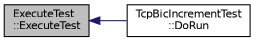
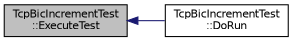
node "ExecuteTest ::ExecuteTest": label "ExecuteTest ::ExecuteTest" -> "TcpBicIncrementTest ::ExecuteTest"
